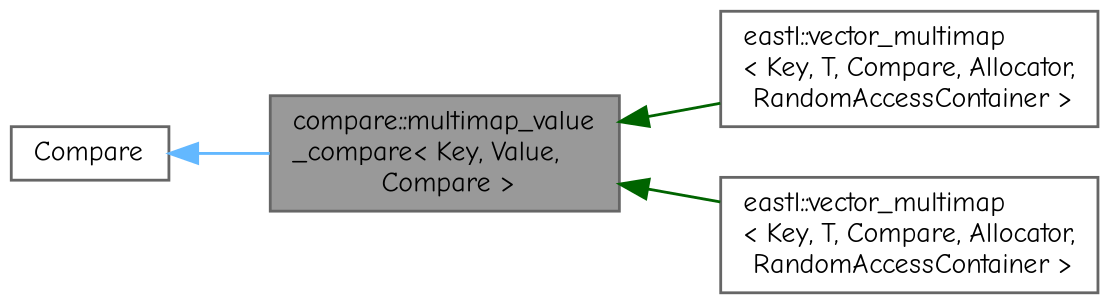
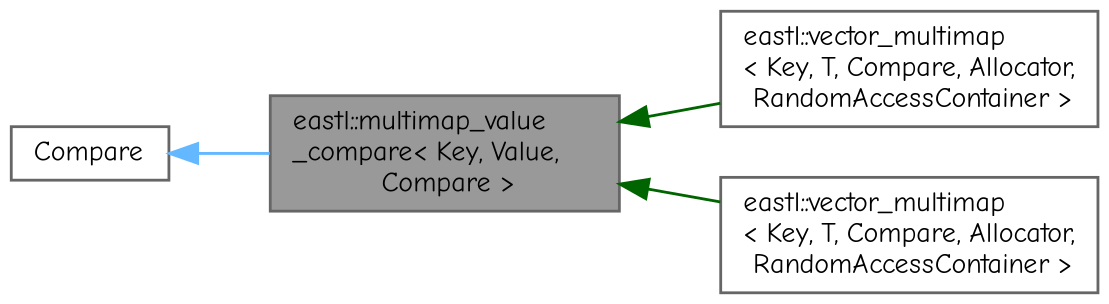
node "compare::multimap_value _compare< Key, Value, Compare >": label "compare::multimap_value _compare< Key, Value, Compare >" -> "eastl::multimap_value _compare< Key, Value, Compare >"
